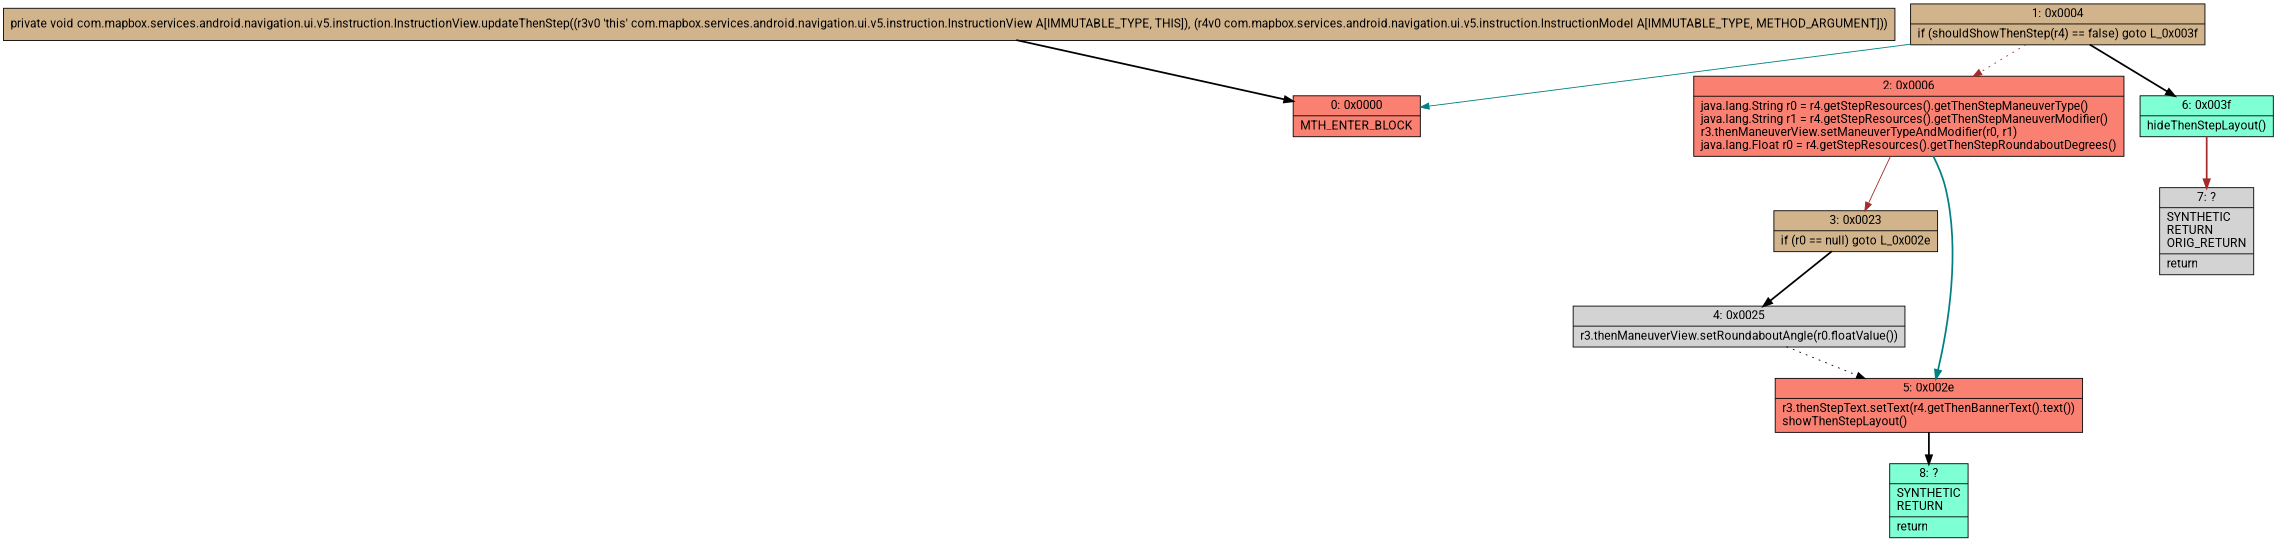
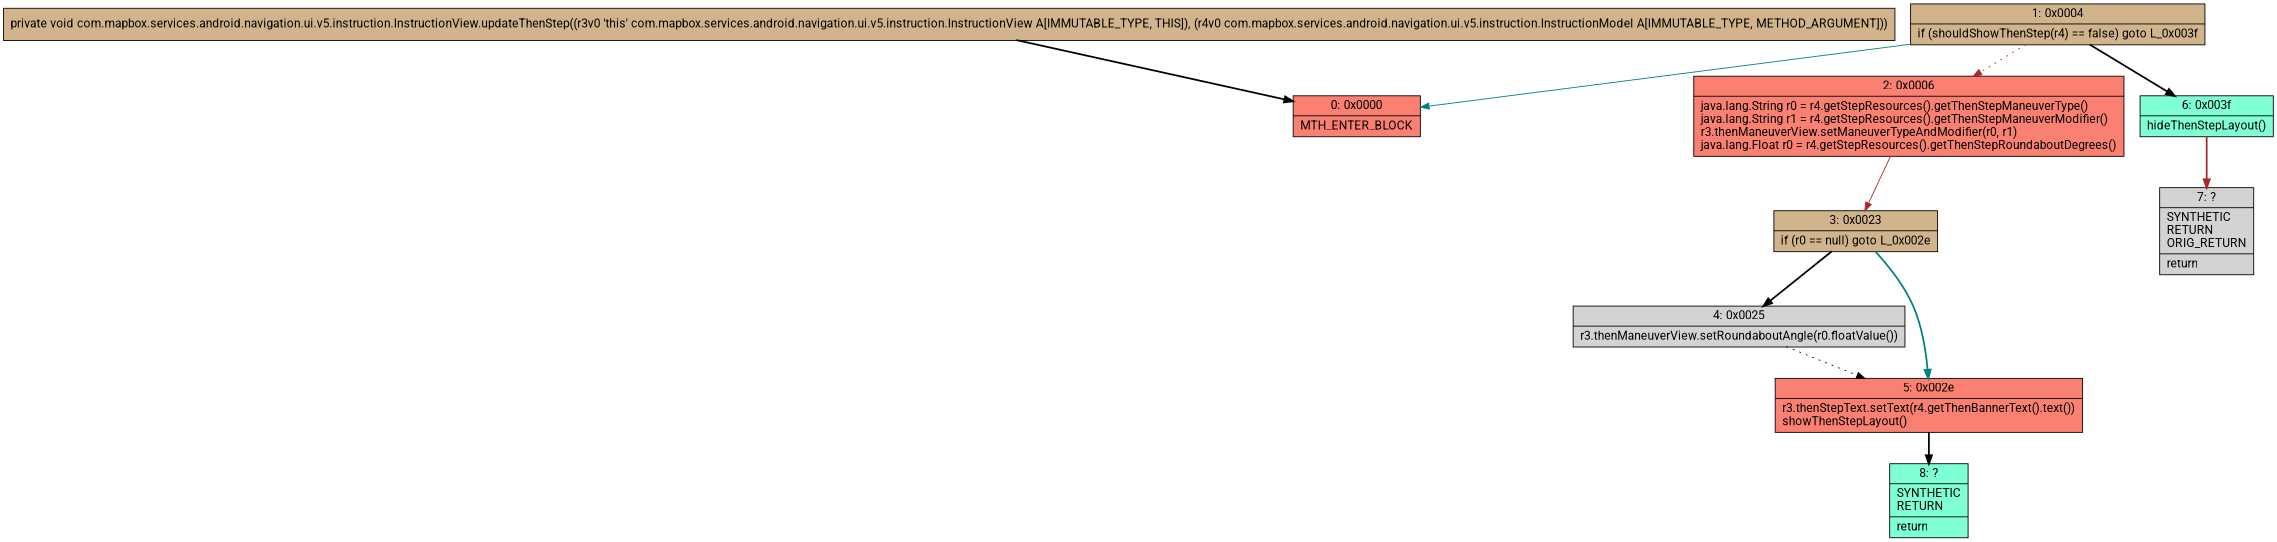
edge "2: 0x0006" -> "5: 0x002e": now "3: 0x0023" -> "5: 0x002e"
